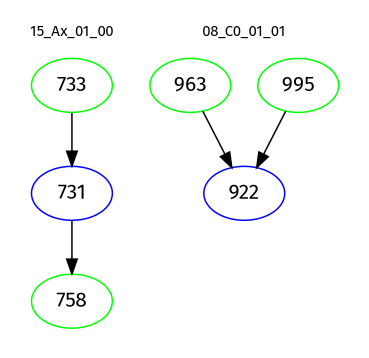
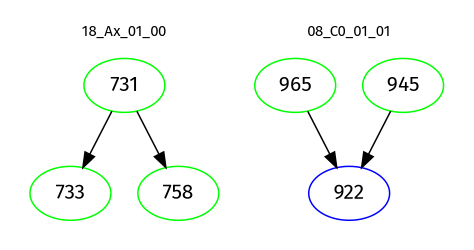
cluster "15_Ax_01_00": label "15_Ax_01_00" -> "18_Ax_01_00"
node "963": label "963" -> "965"
node "995": label "995" -> "945"
edge "733" -> "731": reversed
node "731": color blue -> green
